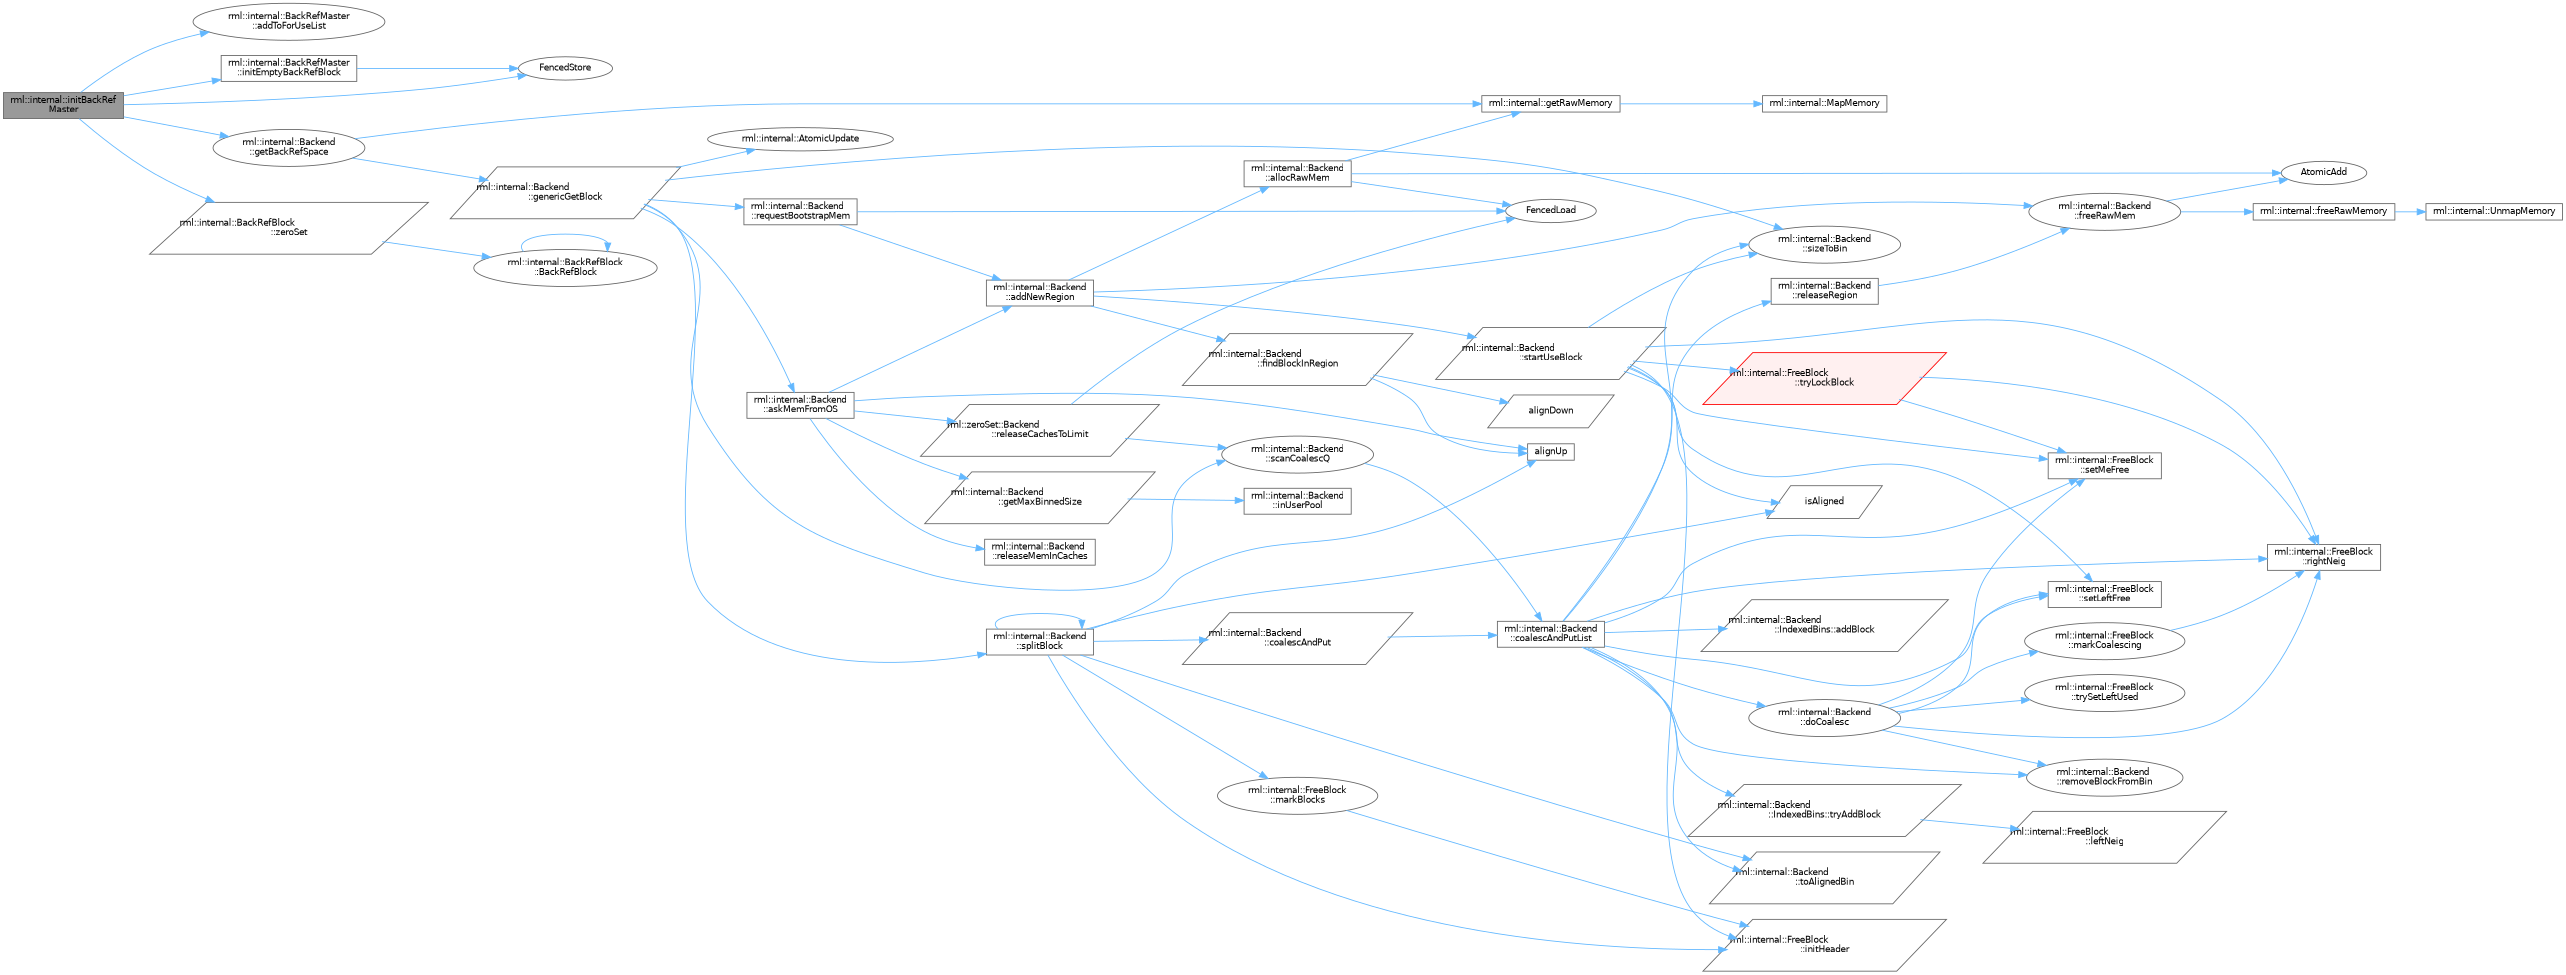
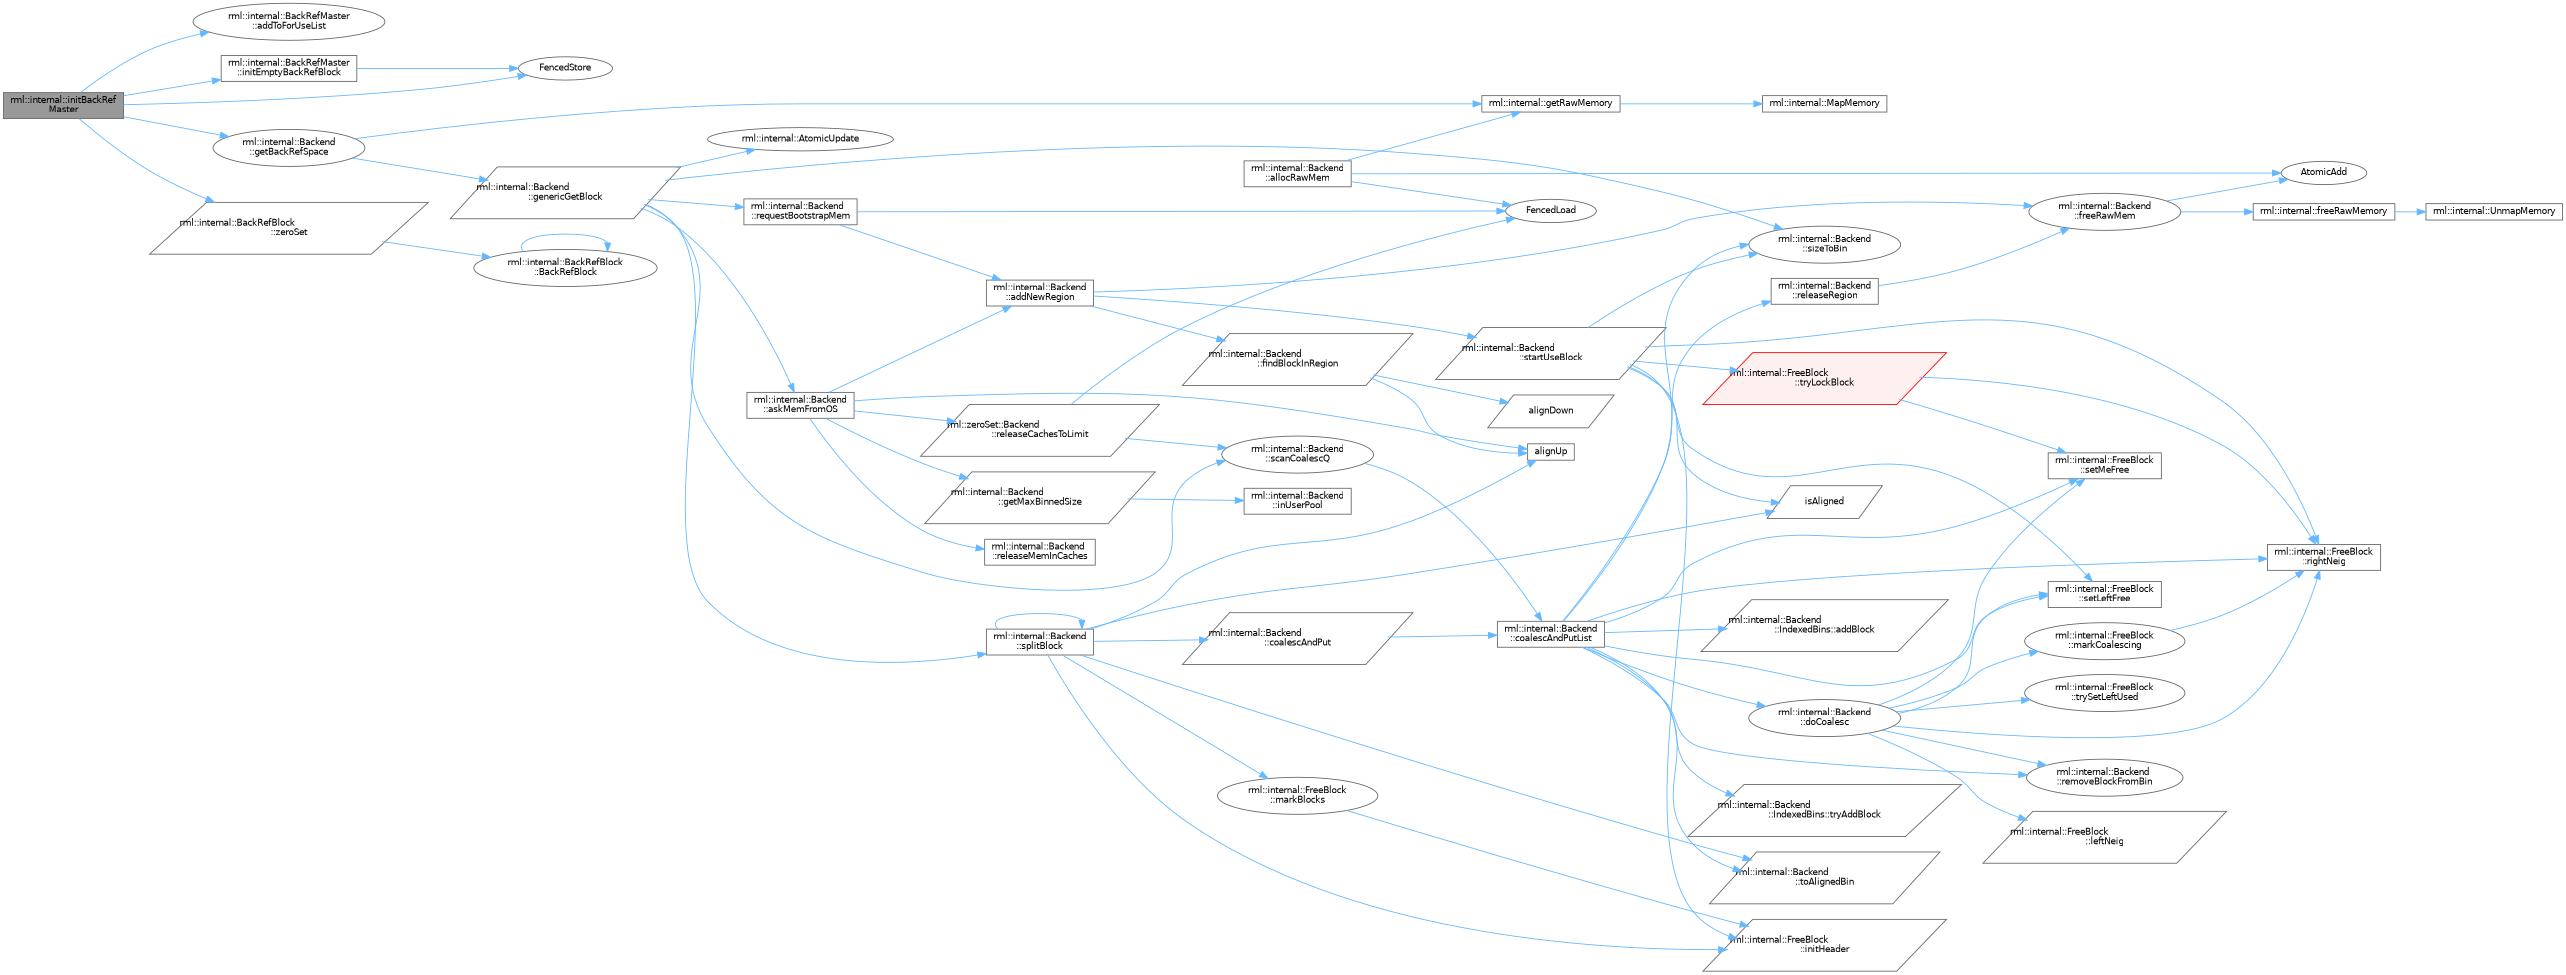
edge "rml::internal::Backend ::addNewRegion" -> "rml::internal::Backend ::allocRawMem": removed
edge "rml::internal::Backend ::startUseBlock" -> "rml::internal::FreeBlock ::setMeFree": removed
edge "rml::internal::Backend ::IndexedBins::tryAddBlock" -> "rml::internal::FreeBlock ::leftNeig": now "rml::internal::Backend ::doCoalesc" -> "rml::internal::FreeBlock ::leftNeig"
